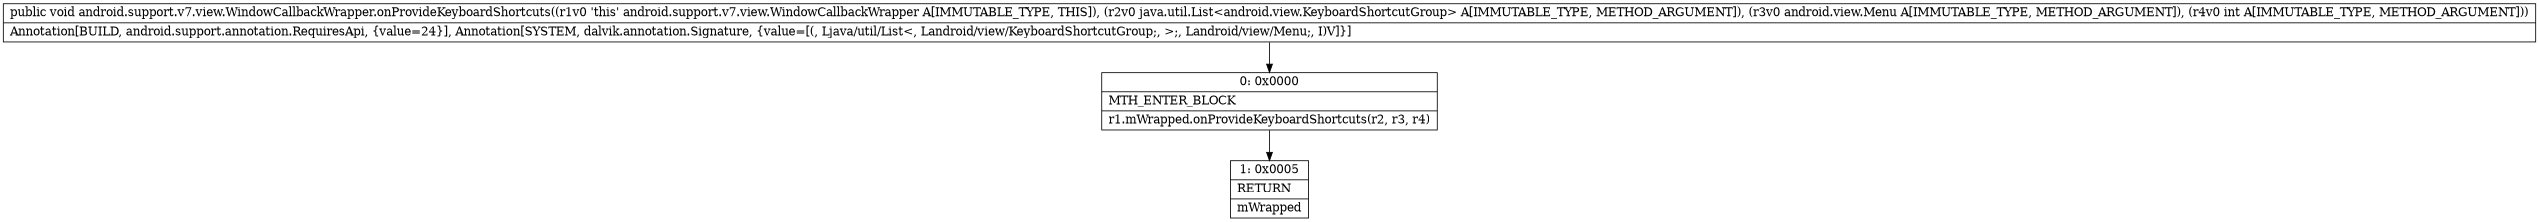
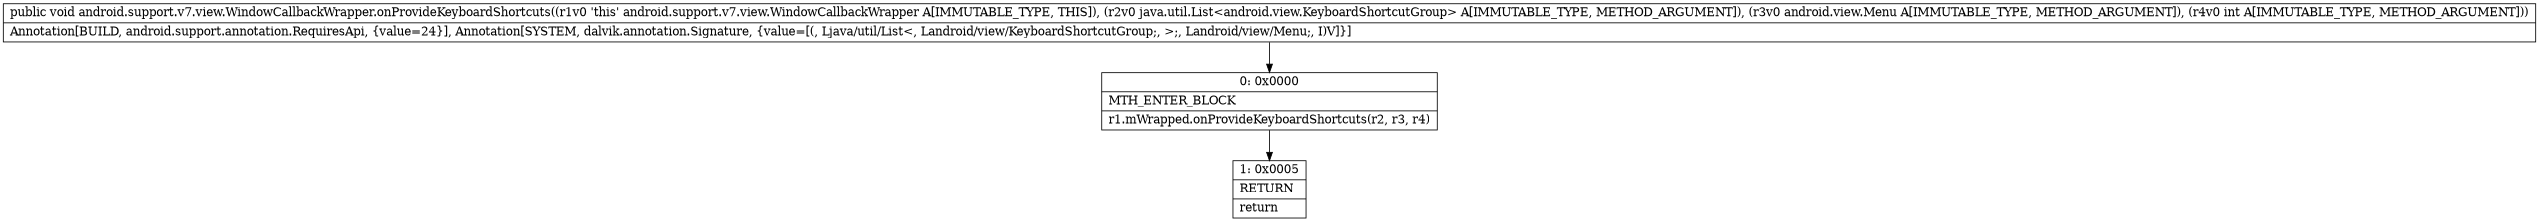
node "1: 0x0005": text "mWrapped" -> "return"
